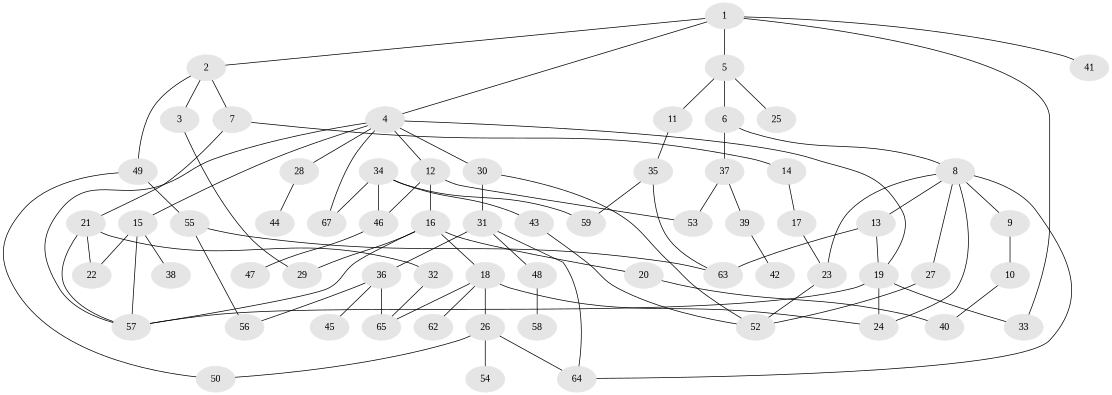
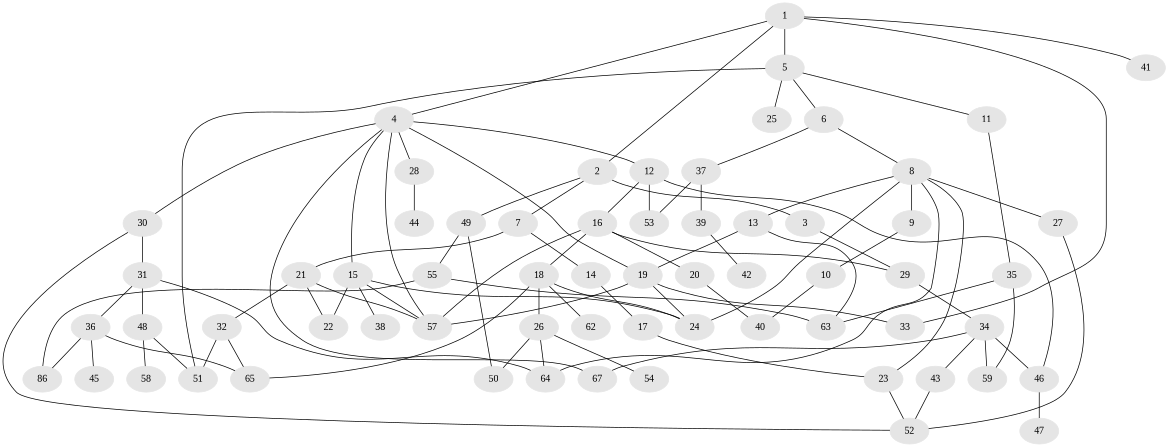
edge "15" -- "24": added
edge "29" -- "34": added
node "56": label "56" -> "86"
node "51": added
